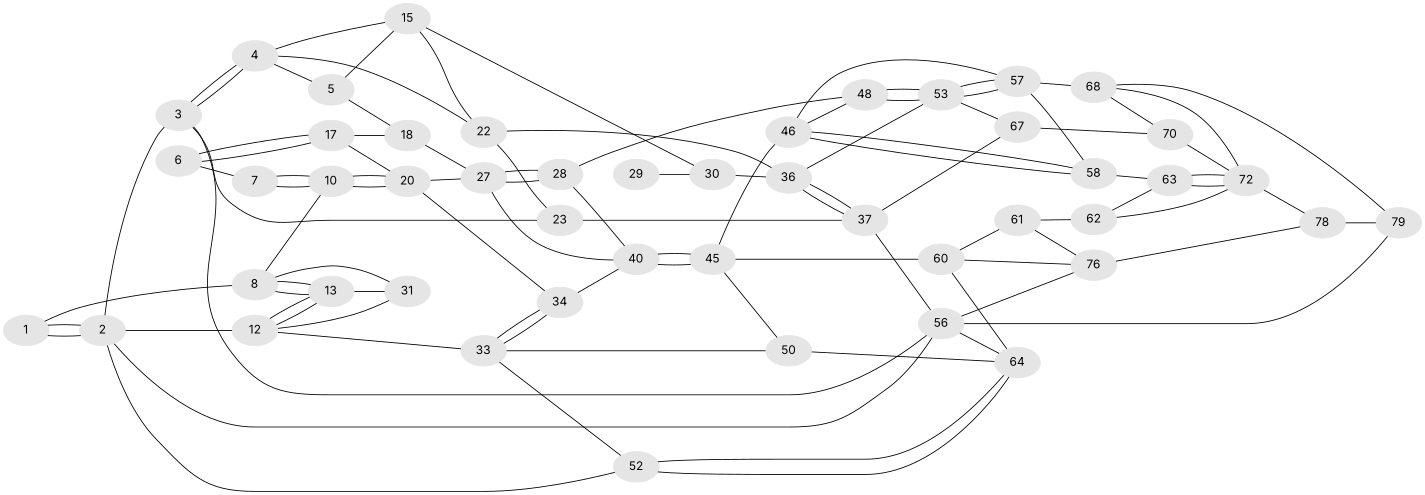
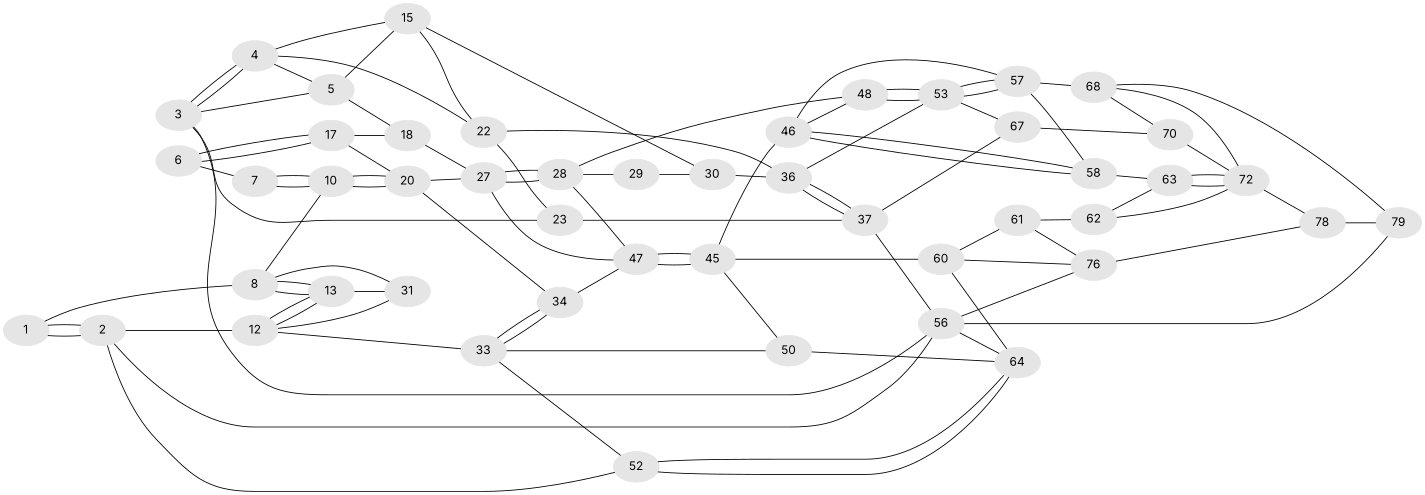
edge "28" -- "29": added
edge "3" -- "2": now "3" -- "5"
node "40": label "40" -> "47"
